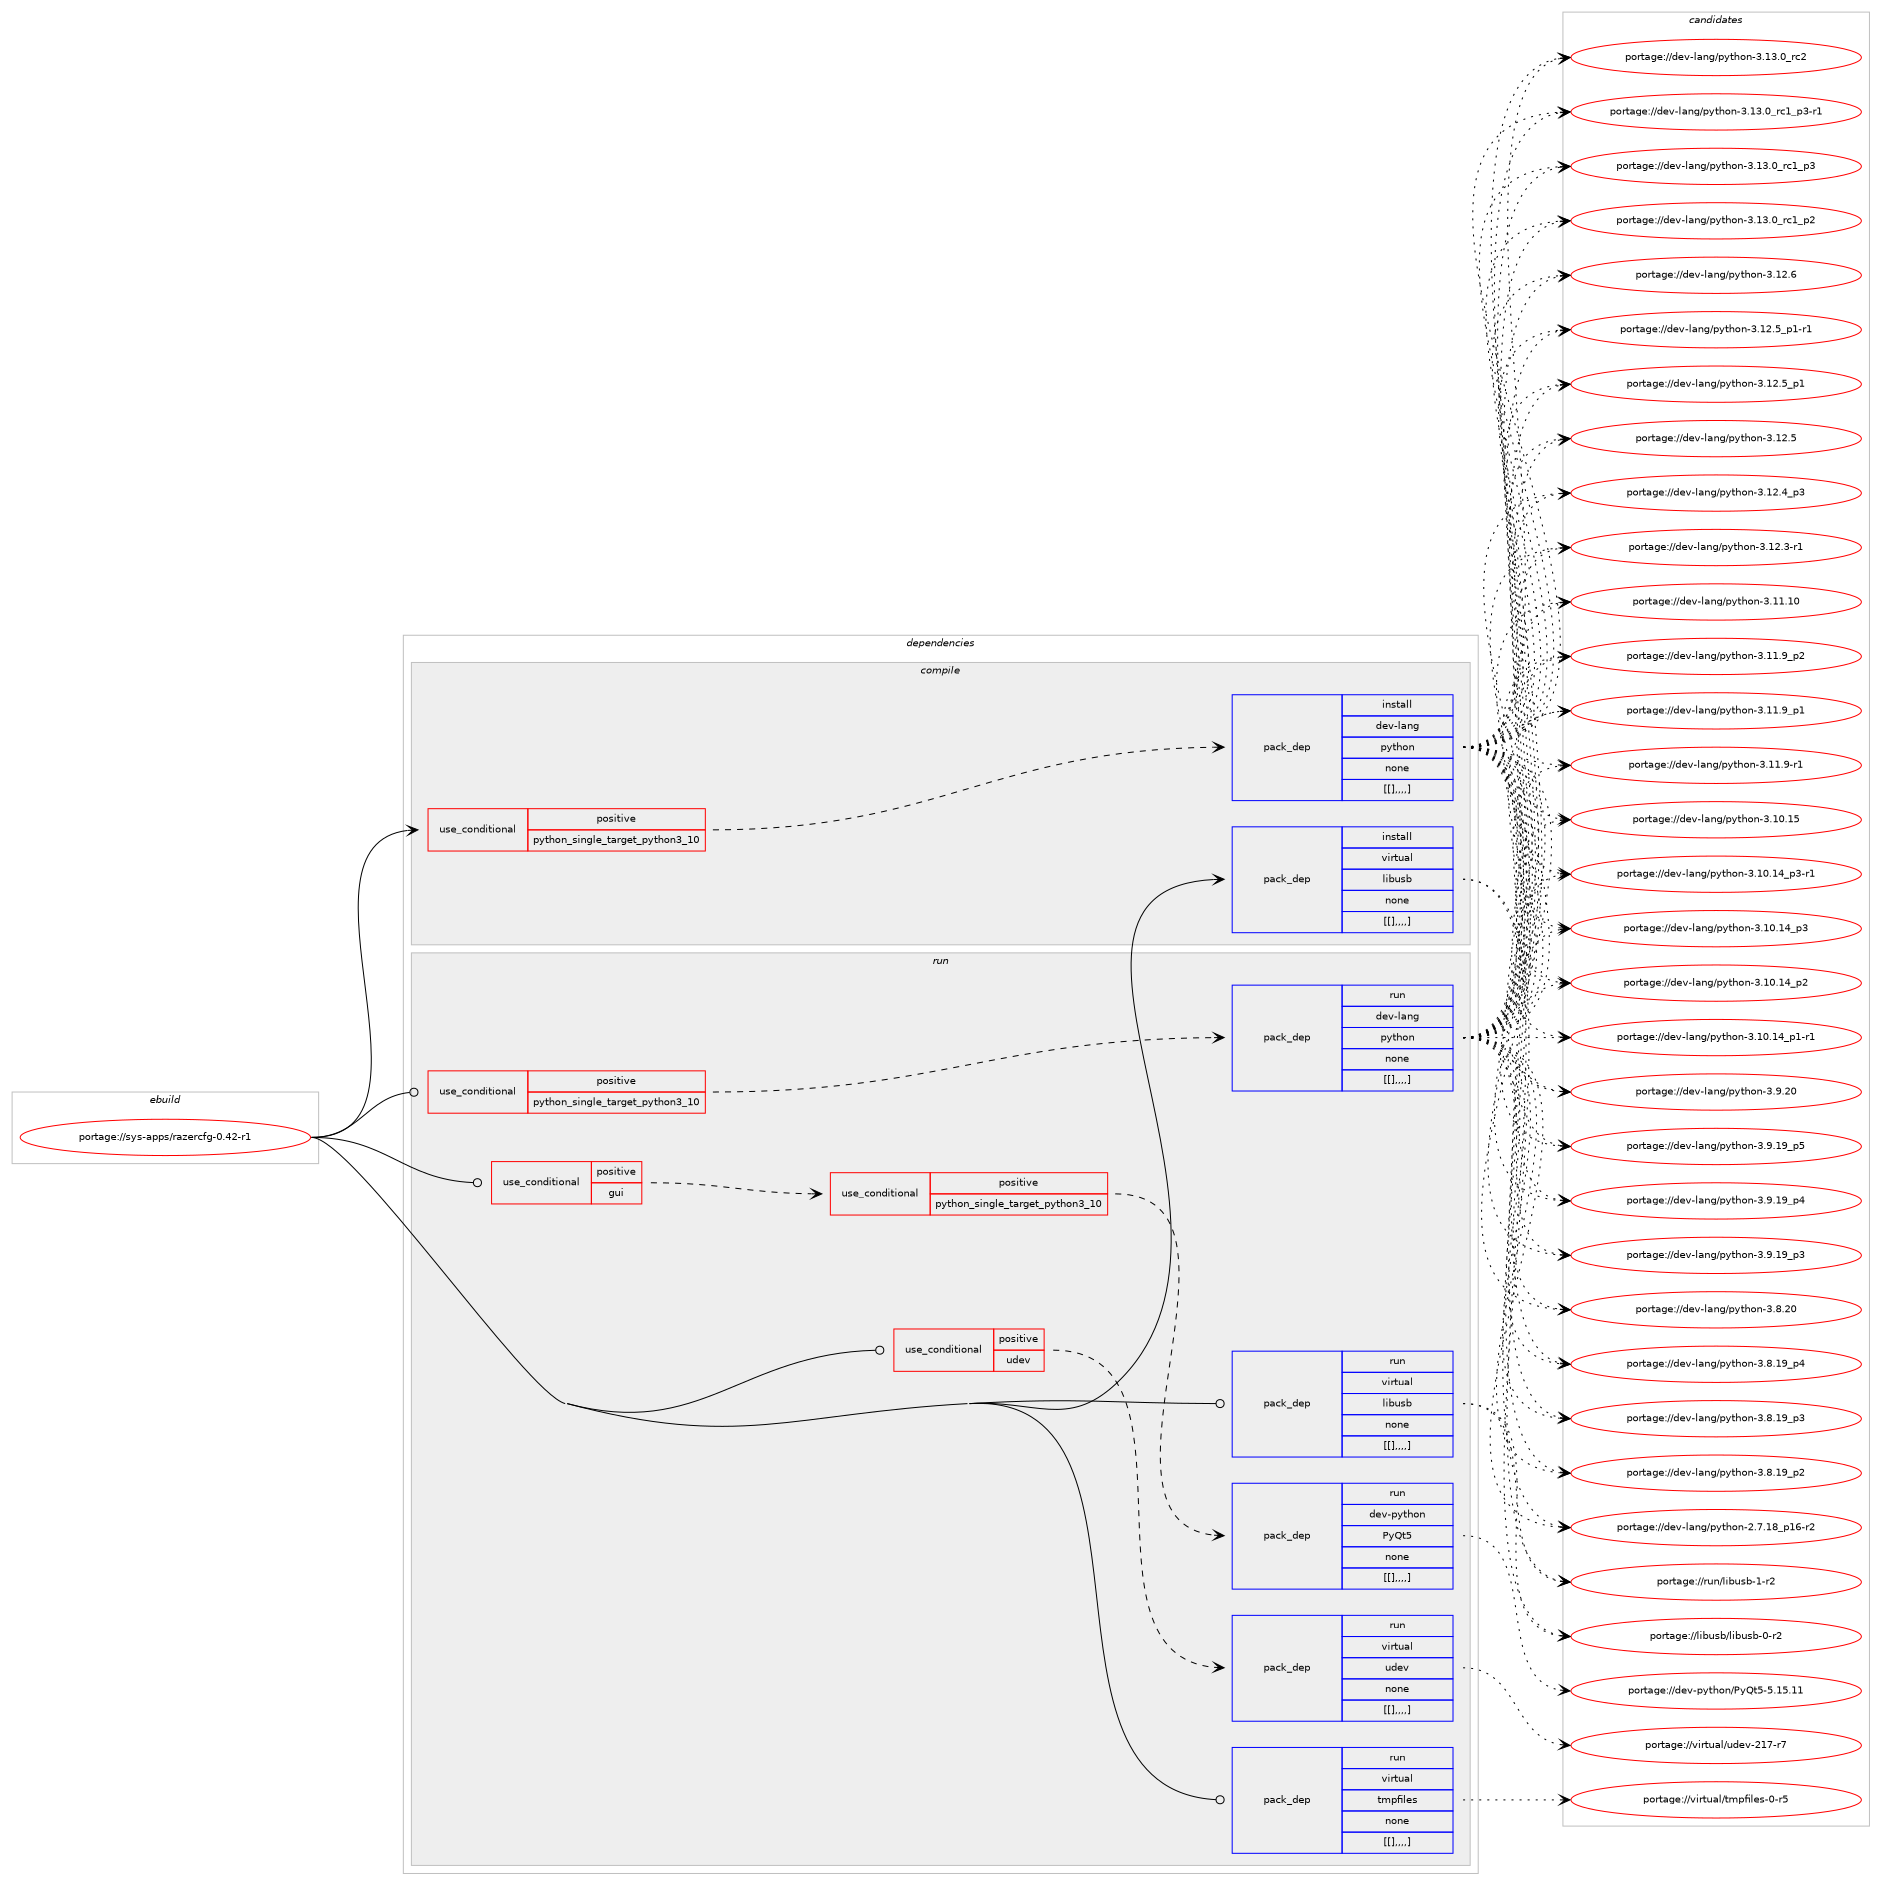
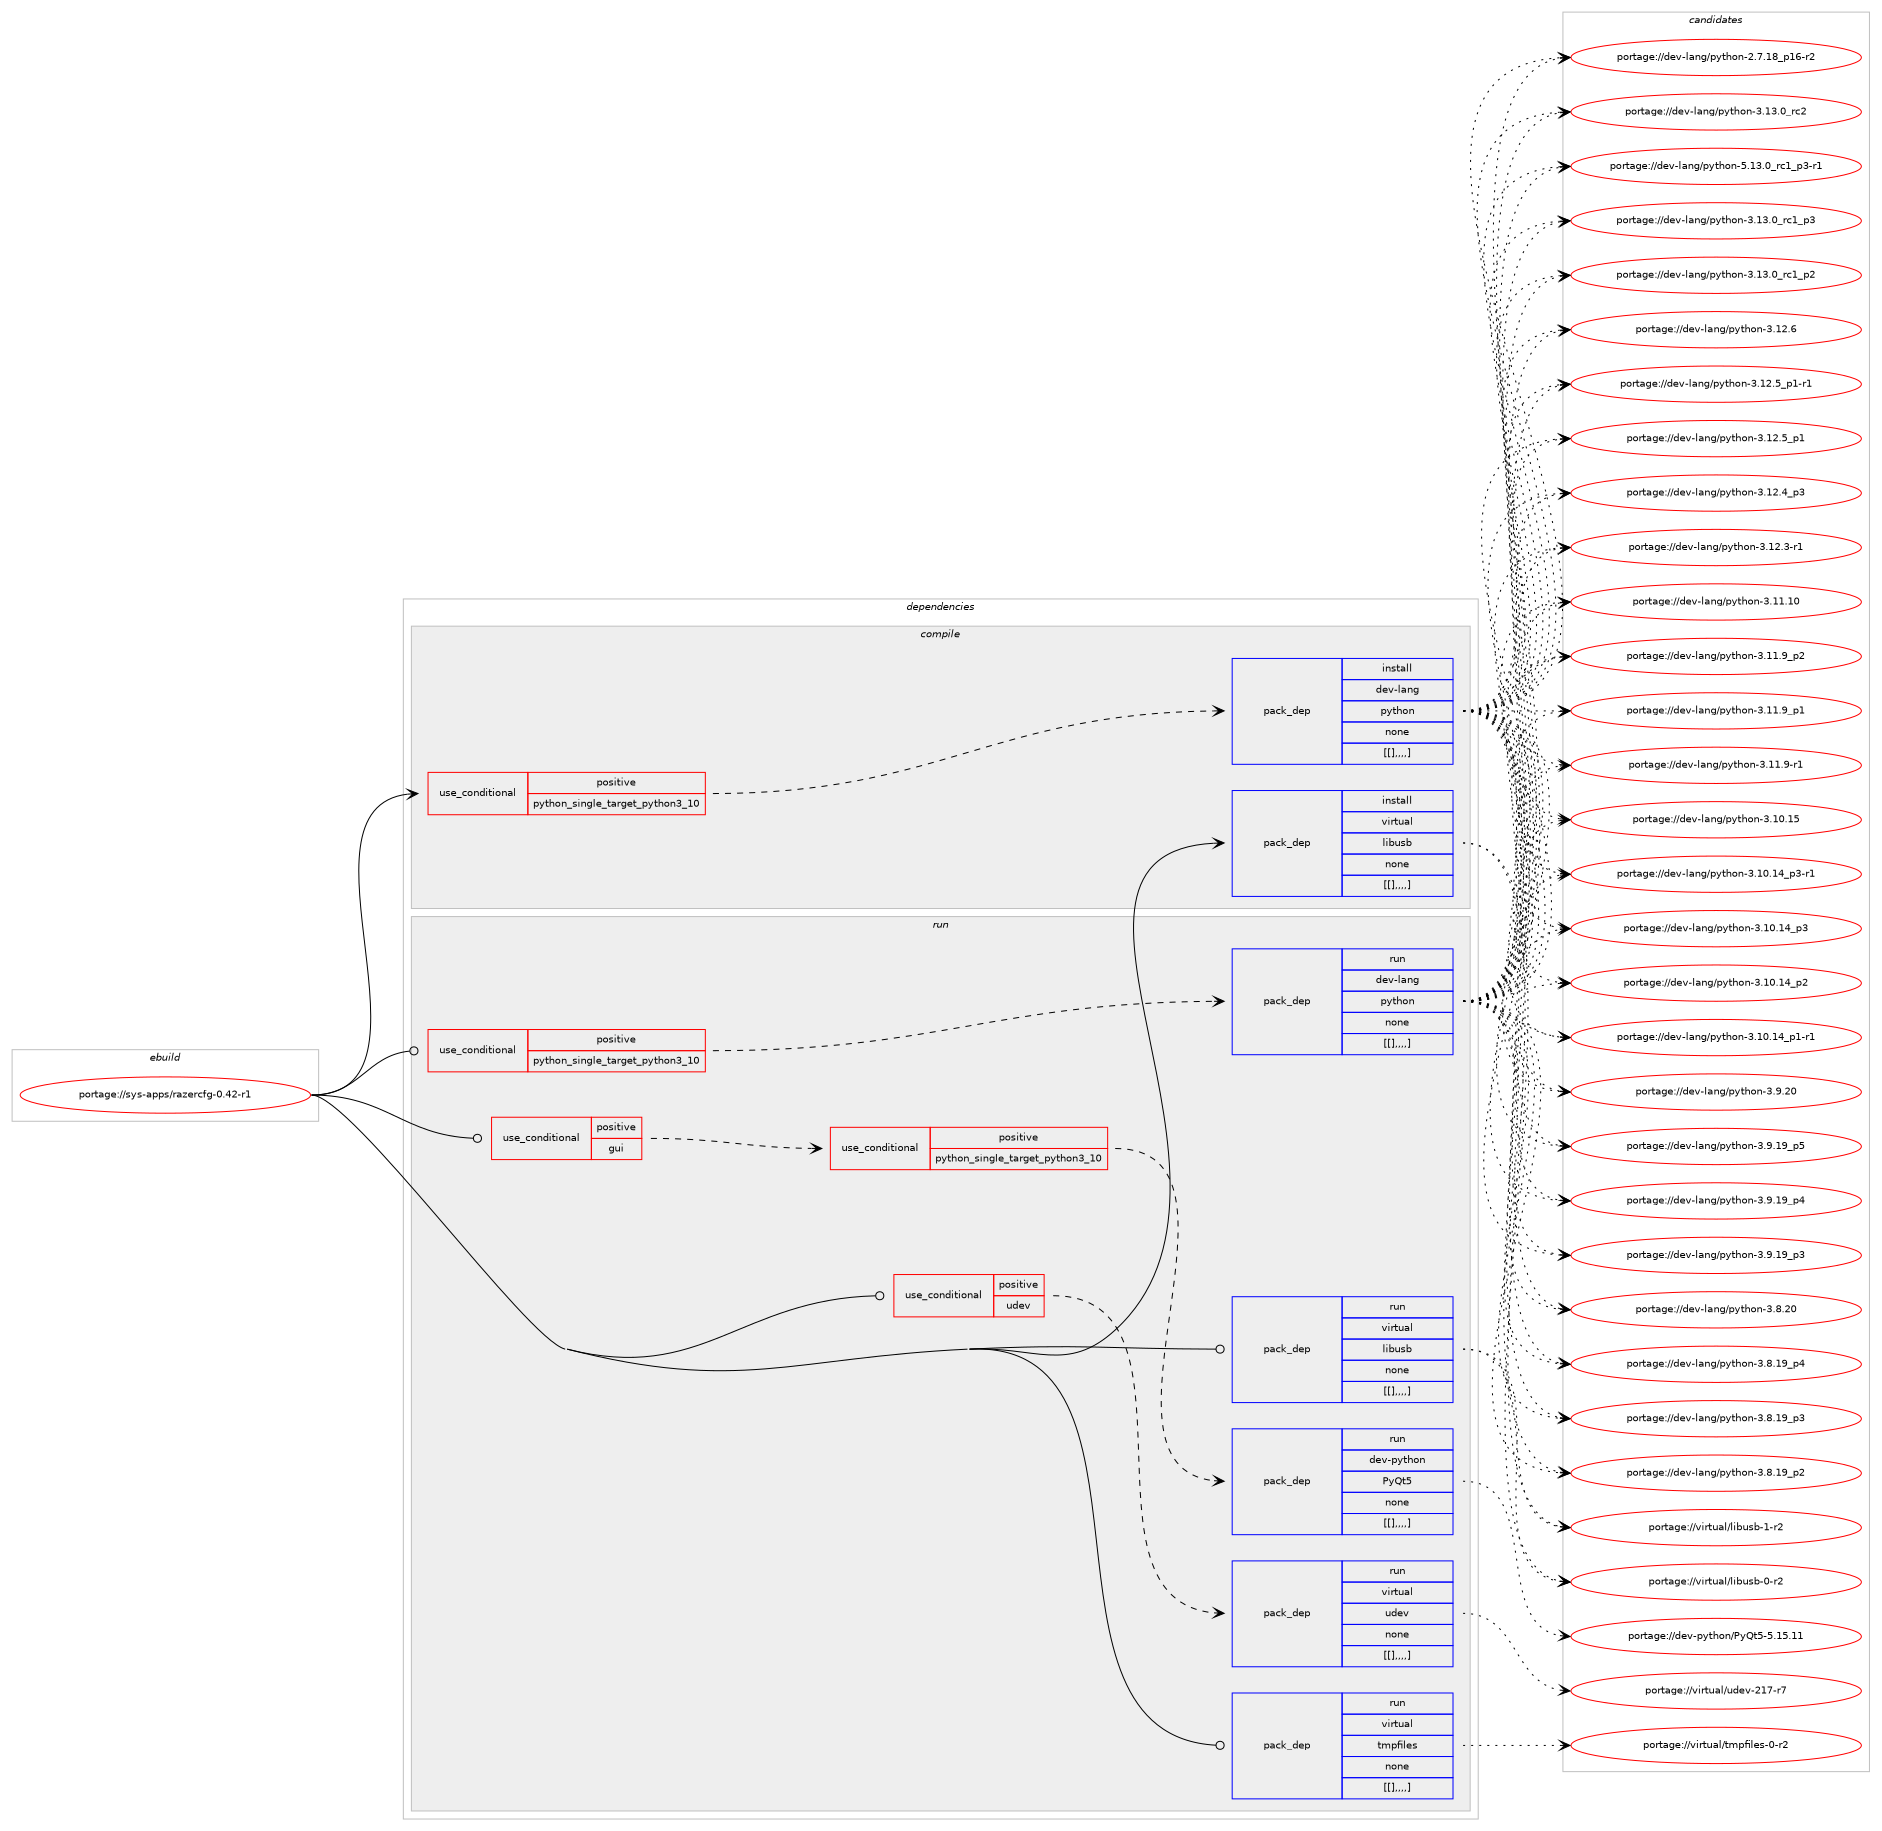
node "portage://dev-lang/python-3.13.0_rc1_p3-r1": label "portage://dev-lang/python-3.13.0_rc1_p3-r1" -> "portage://dev-lang/python-5.13.0_rc1_p3-r1"
node "portage://dev-lang/python-3.12.5": removed
node "portage://run/libusb-1-r2": label "portage://run/libusb-1-r2" -> "portage://virtual/libusb-1-r2"
node "portage://libusb/libusb-0-r2": label "portage://libusb/libusb-0-r2" -> "portage://virtual/libusb-0-r2"
node "portage://virtual/tmpfiles-0-r5": label "portage://virtual/tmpfiles-0-r5" -> "portage://virtual/tmpfiles-0-r2"
